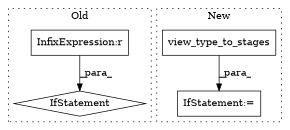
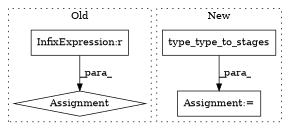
node "view_type_to_stages": label "view_type_to_stages" -> "type_type_to_stages"
node "IfStatement": label "IfStatement" -> "Assignment"
node "IfStatement:=": label "IfStatement:=" -> "Assignment:="
